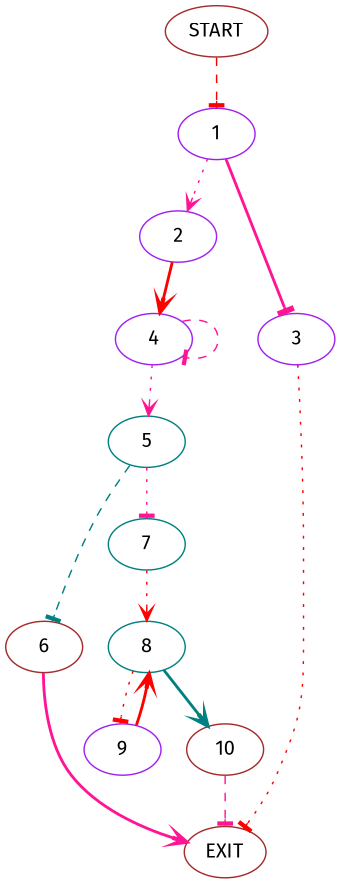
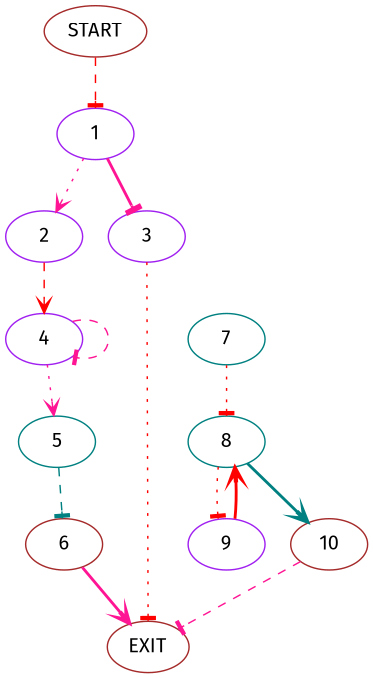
edge "2" -> "4": style bold -> dashed
edge "5" -> "7": removed
edge "7" -> "8": arrowhead vee -> tee
